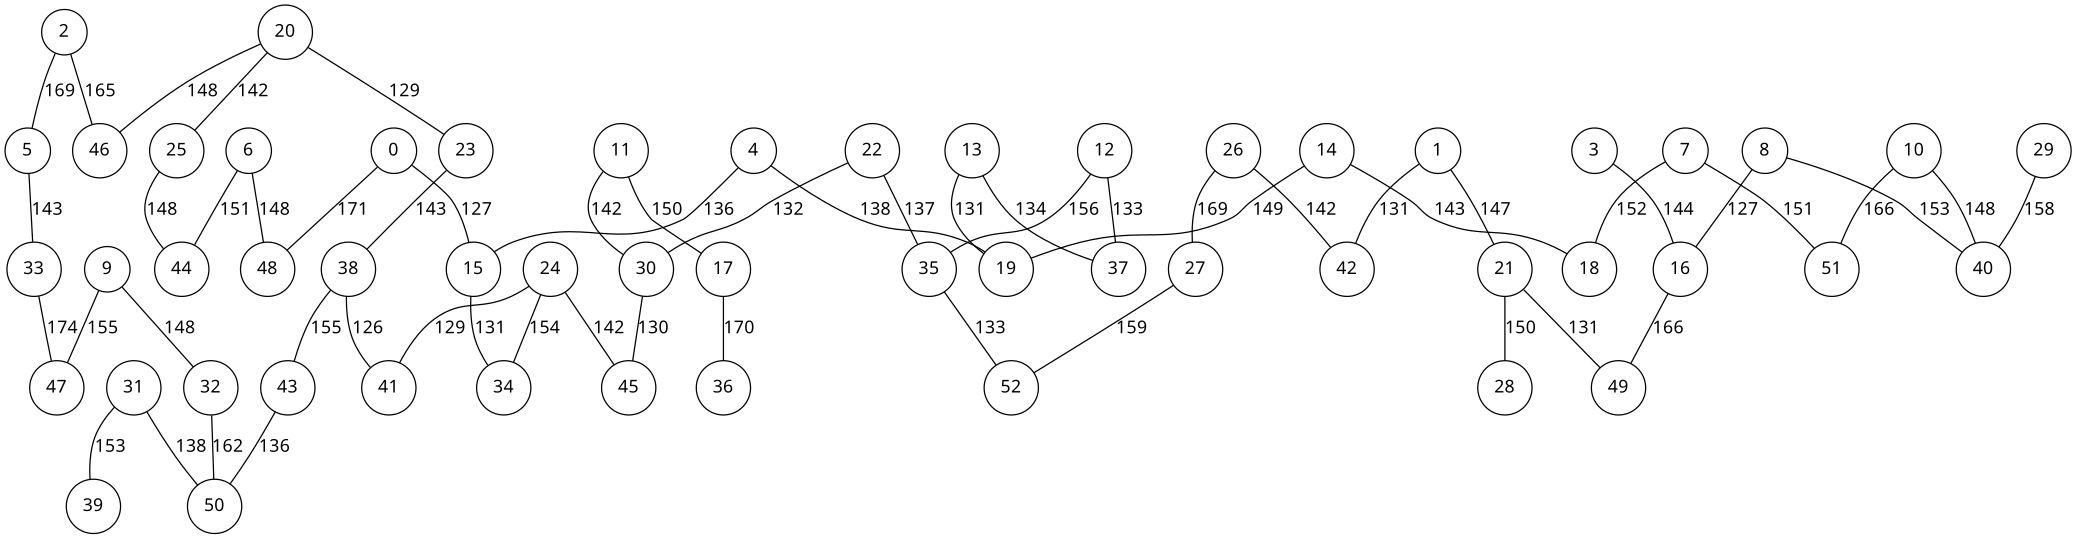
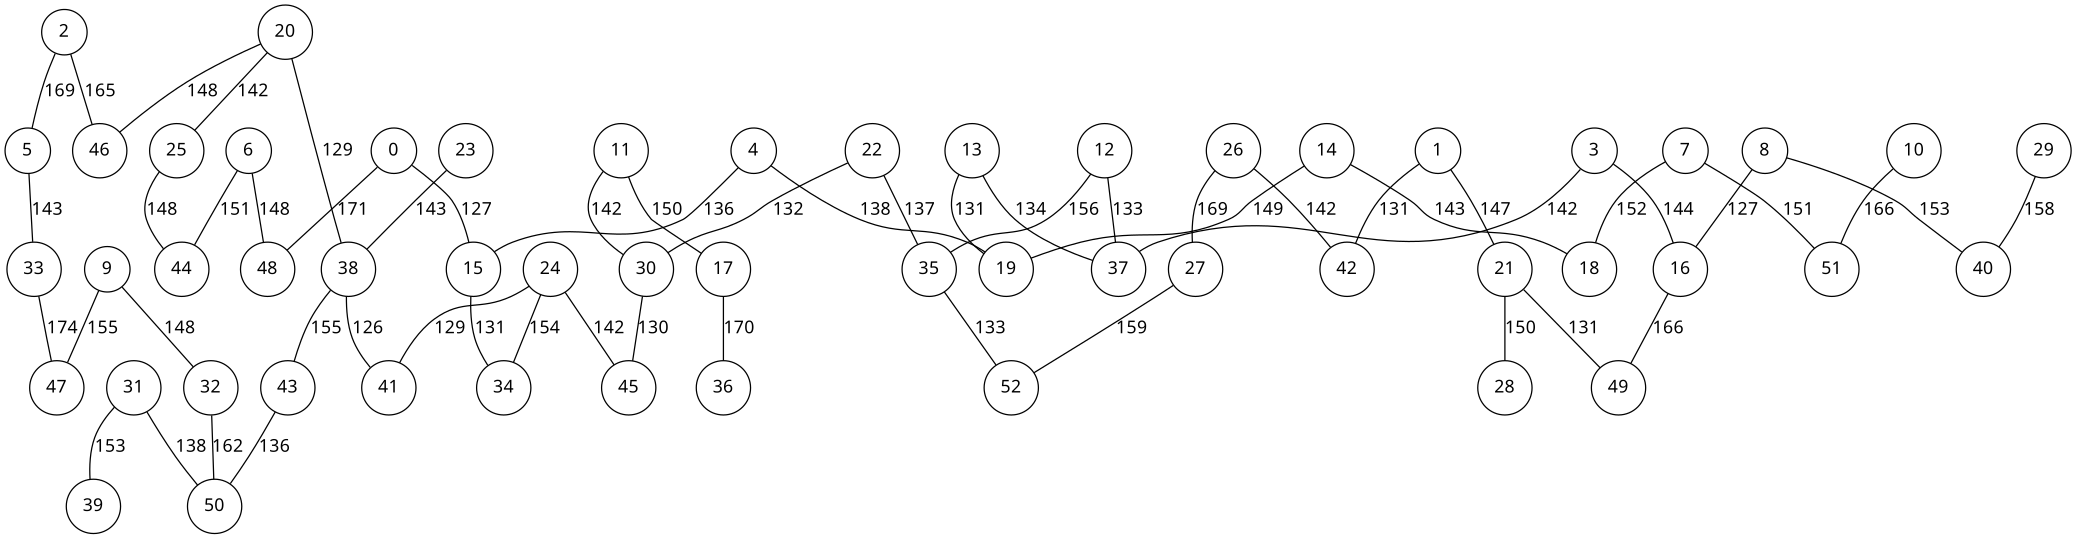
edge "20" -- "23": now "20" -- "38"
edge "10" -- "40": removed, label "148"
edge "3" -- "37": added, label "142"
